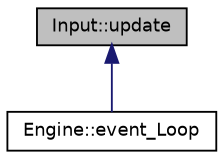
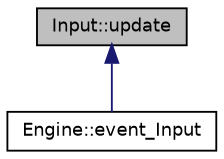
node "Engine::event_Loop": label "Engine::event_Loop" -> "Engine::event_Input"
